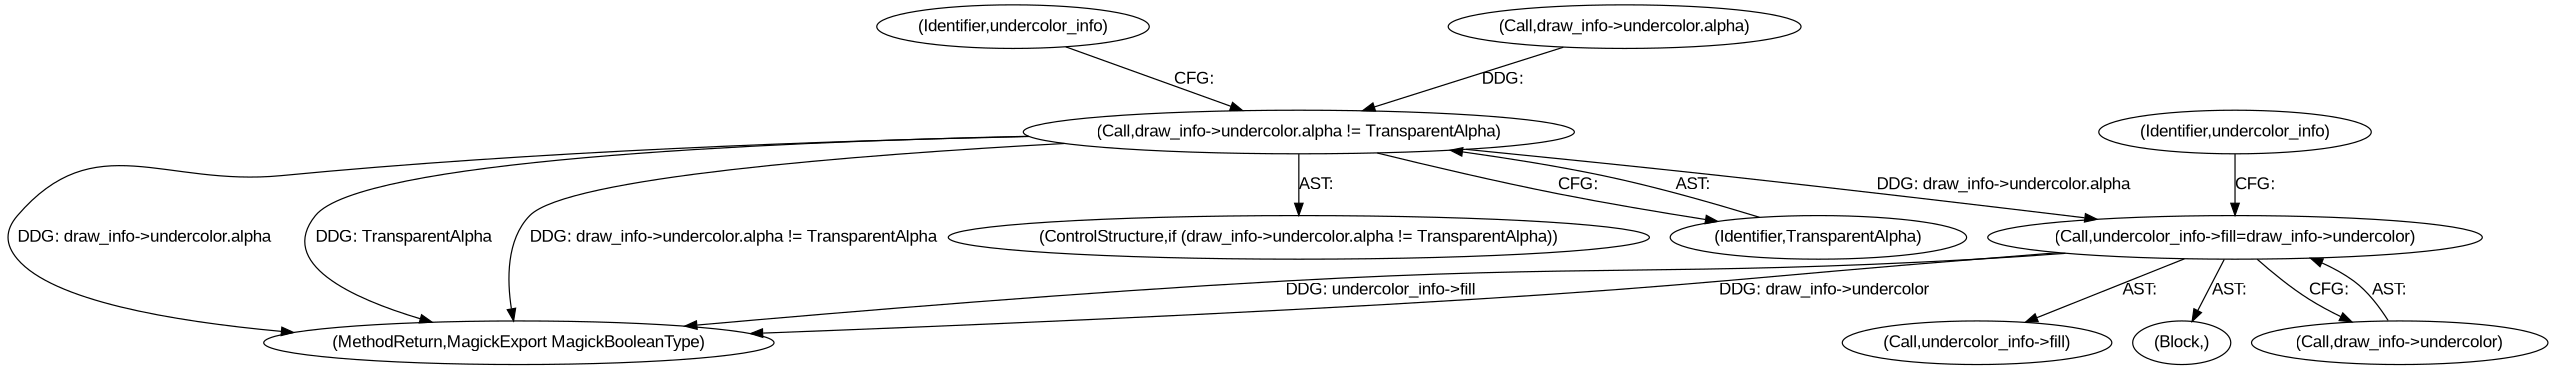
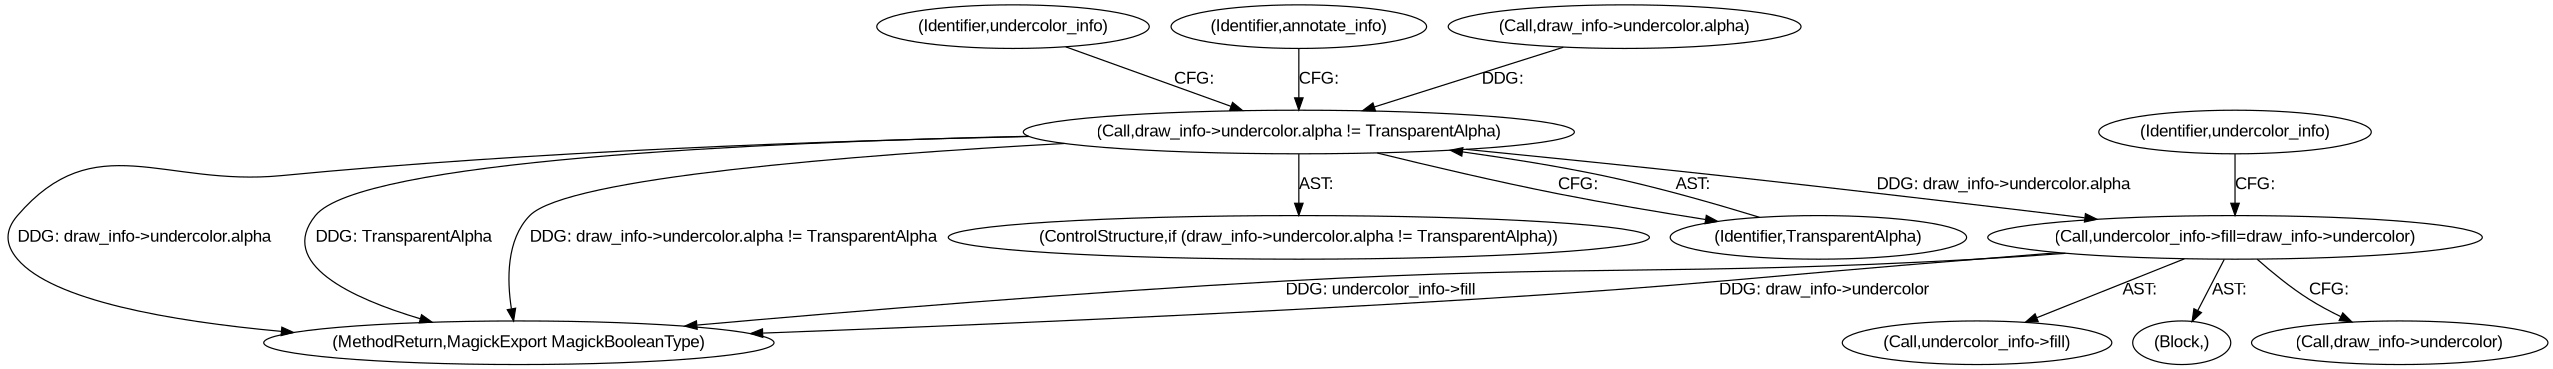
node "(Identifier,annotate_info)": added
edge "(Call,draw_info->undercolor)" -> "(Call,undercolor_info->fill=draw_info->undercolor)": removed, label "AST:"
